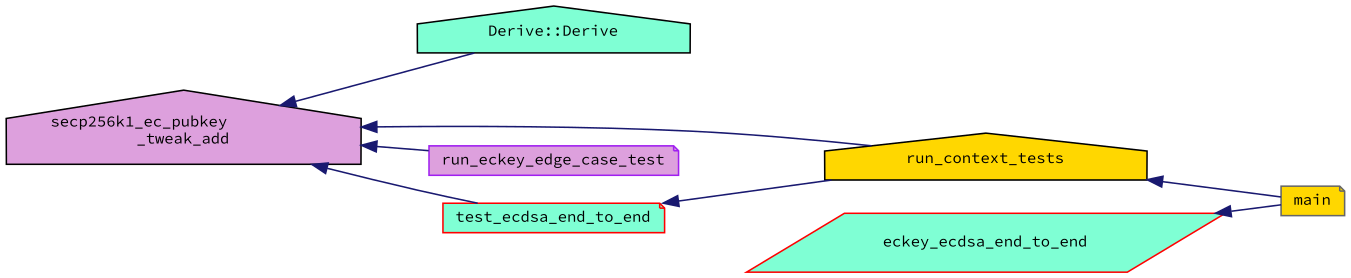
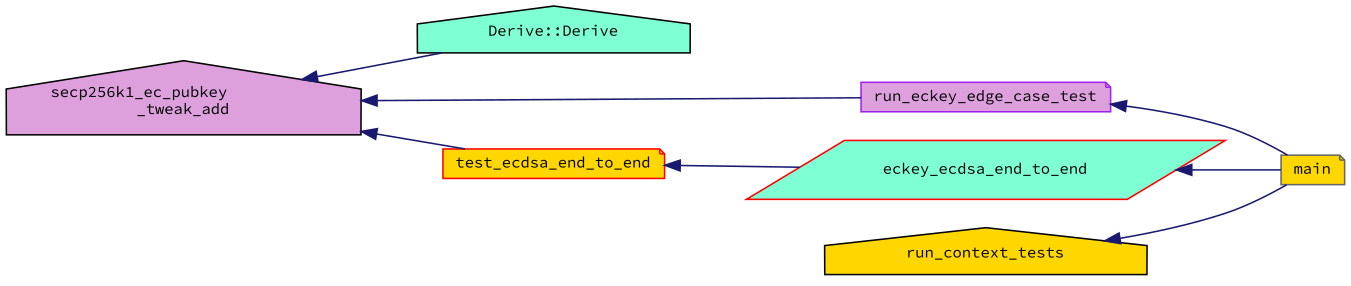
edge "main" -> "run_eckey_edge_case_test": added
edge "run_context_tests" -> "secp256k1_ec_pubkey _tweak_add": removed
edge "run_context_tests" -> "test_ecdsa_end_to_end": now "eckey_ecdsa_end_to_end" -> "test_ecdsa_end_to_end"
node "test_ecdsa_end_to_end": fillcolor aquamarine -> gold
